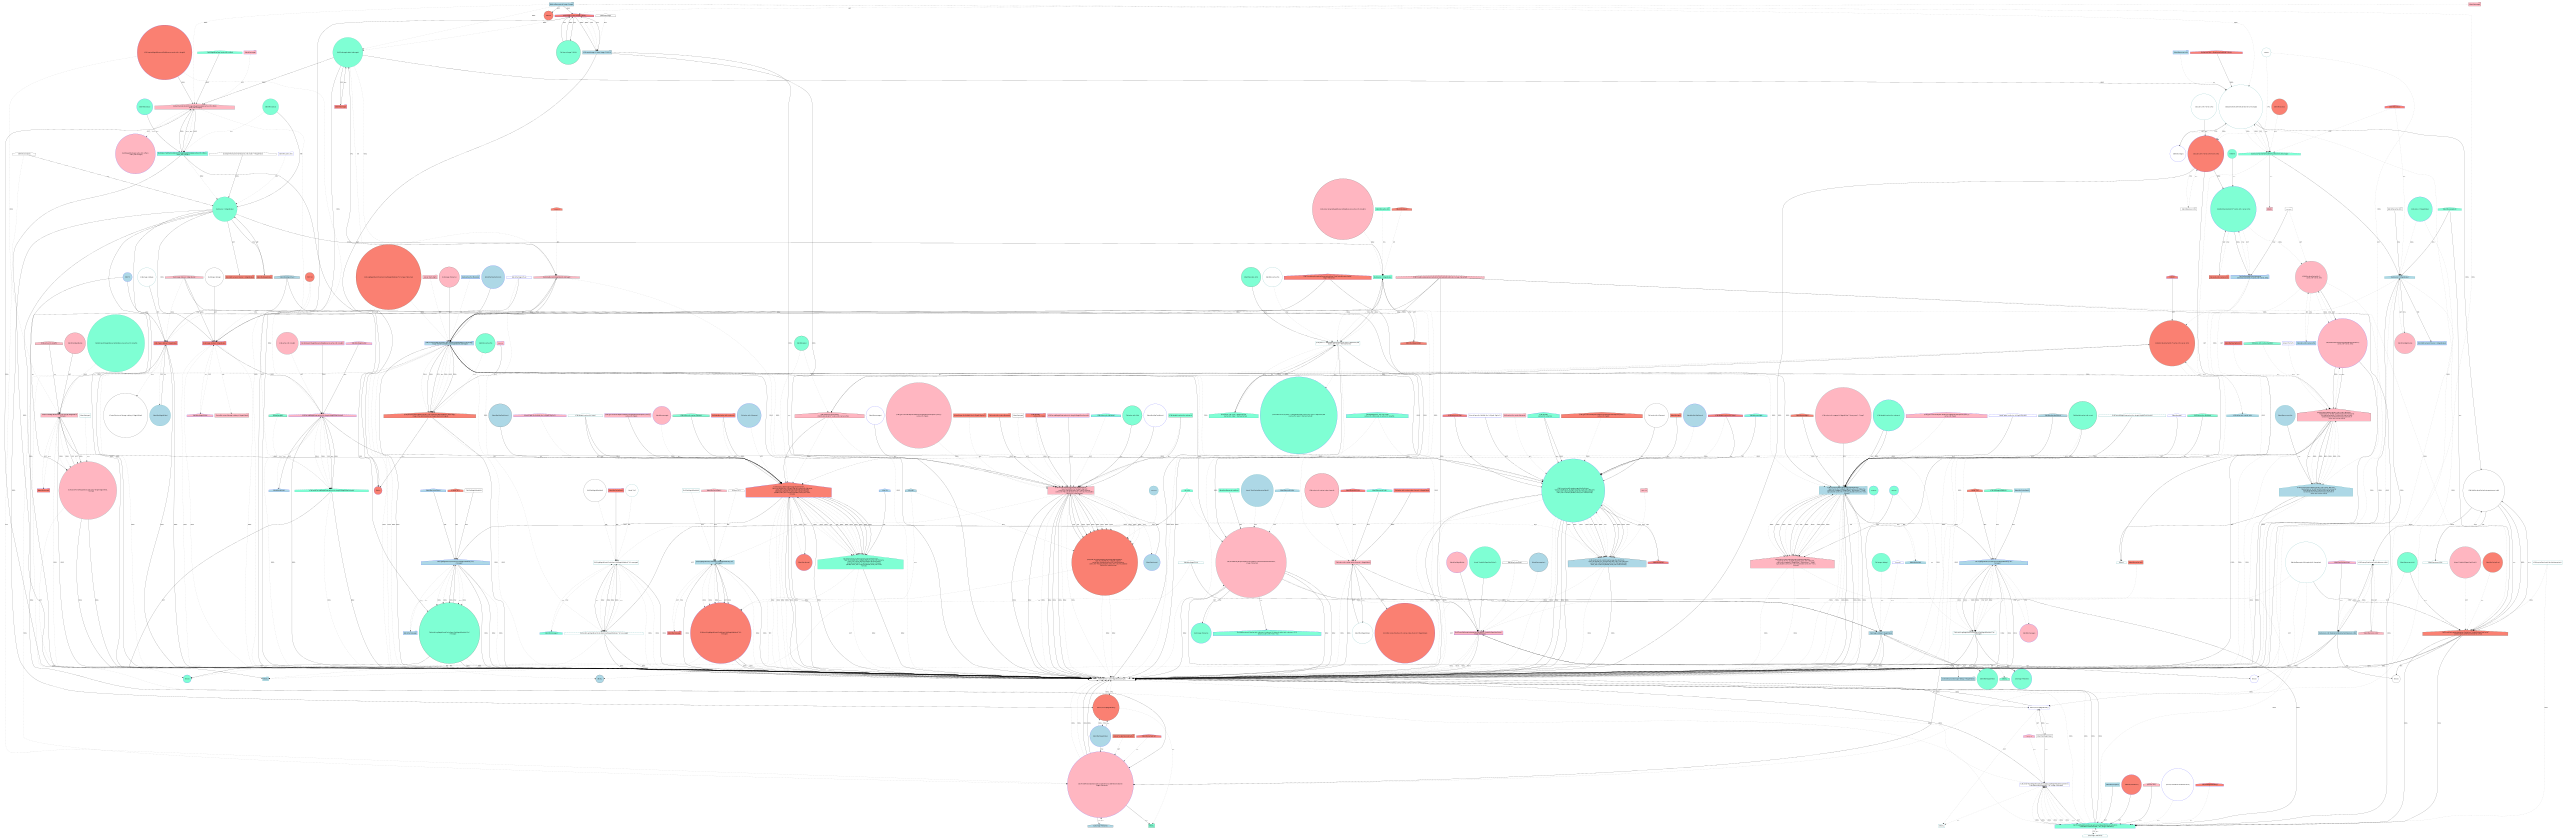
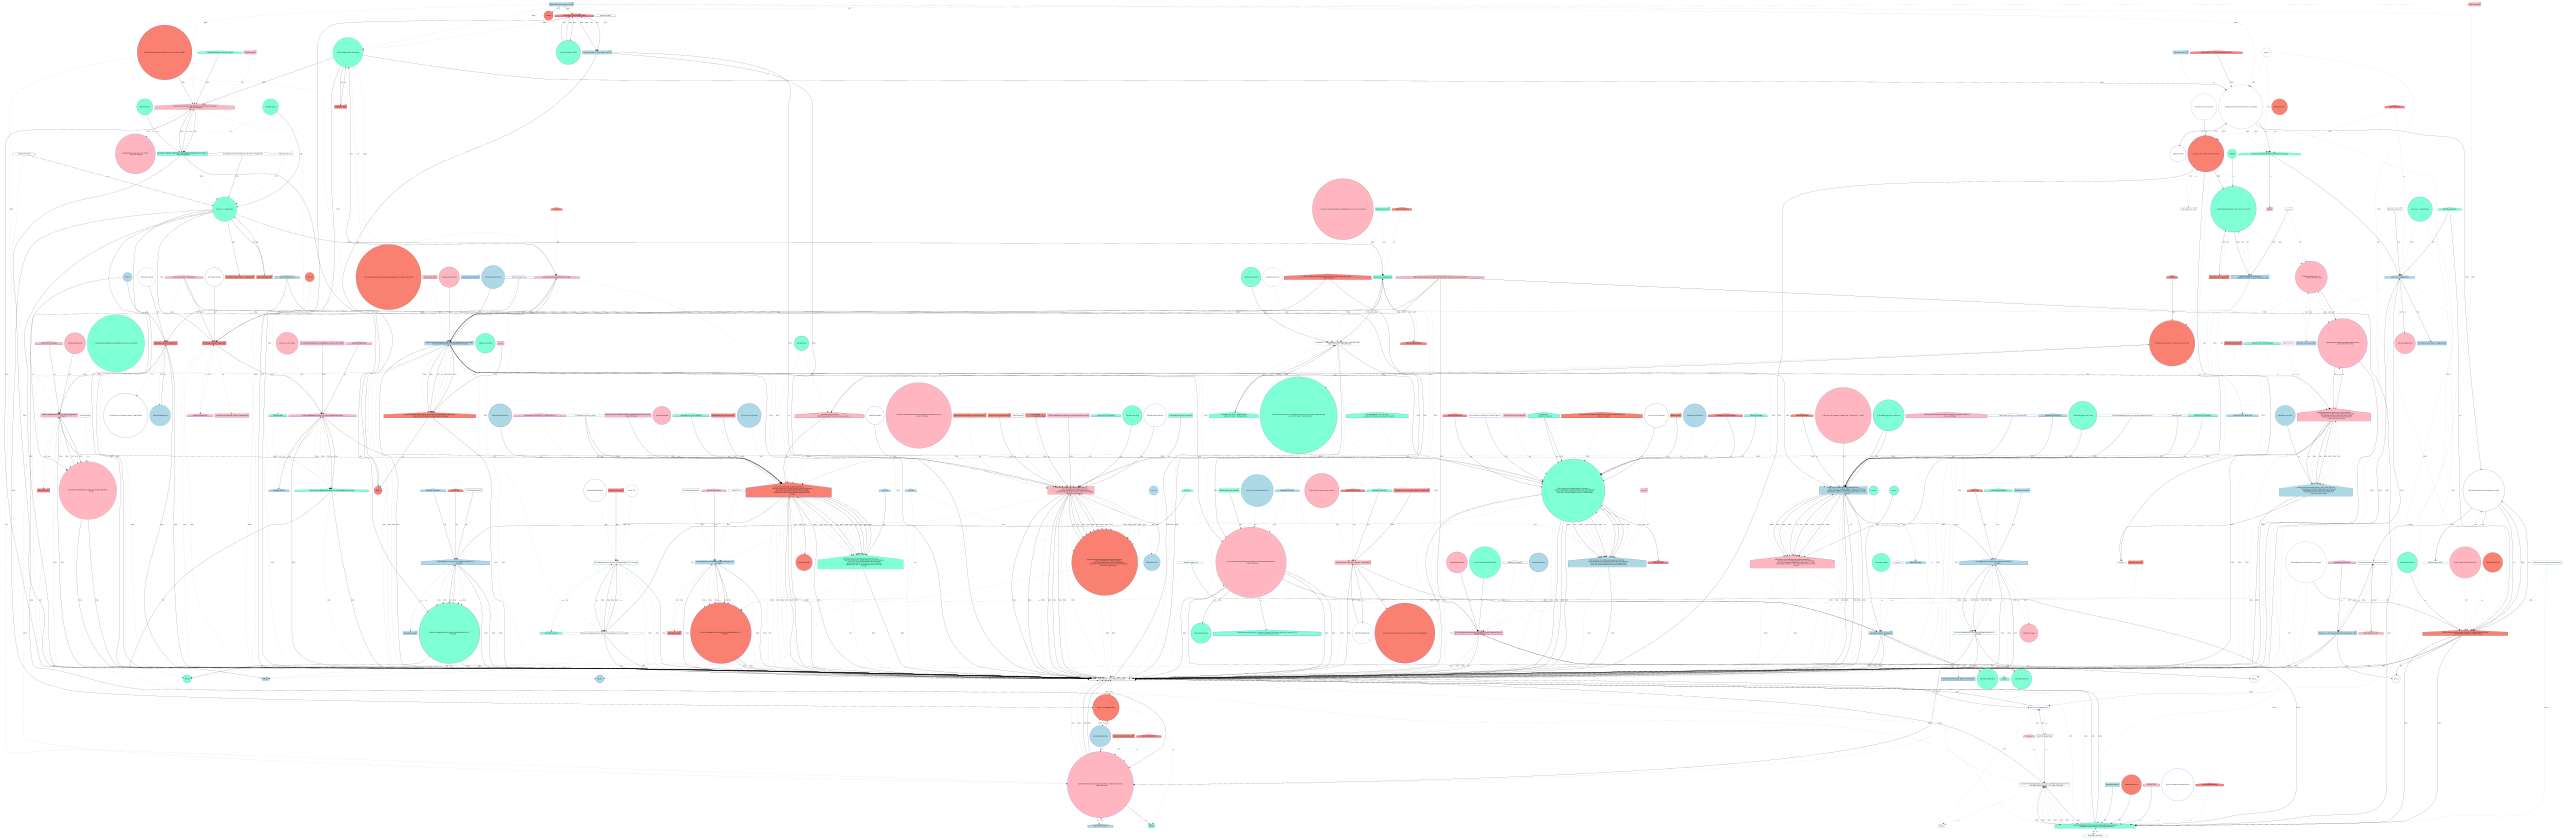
edge "(Call,status=OpenDistributePixelCache(server_info,image))" -> "(Call,OpenDistributePixelCache(server_info,image))": now "1000669" -> "(Call,OpenDistributePixelCache(server_info,image))"
